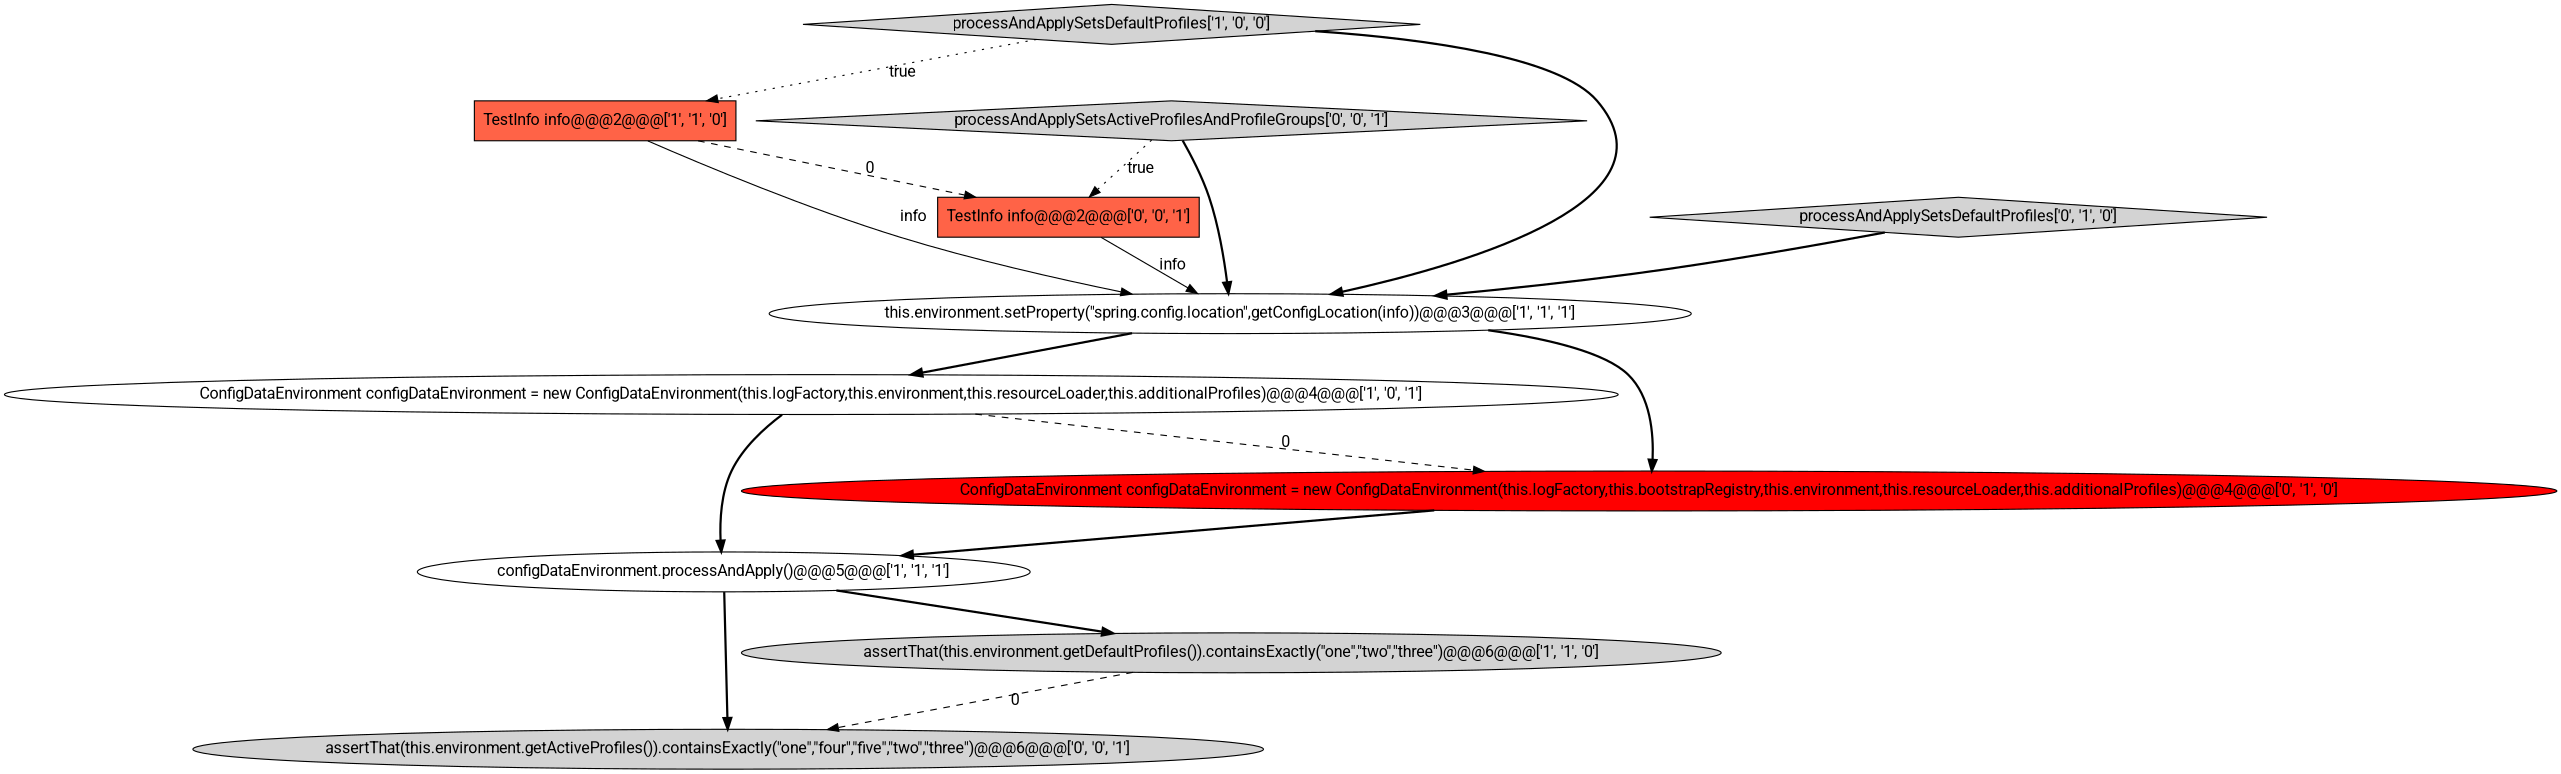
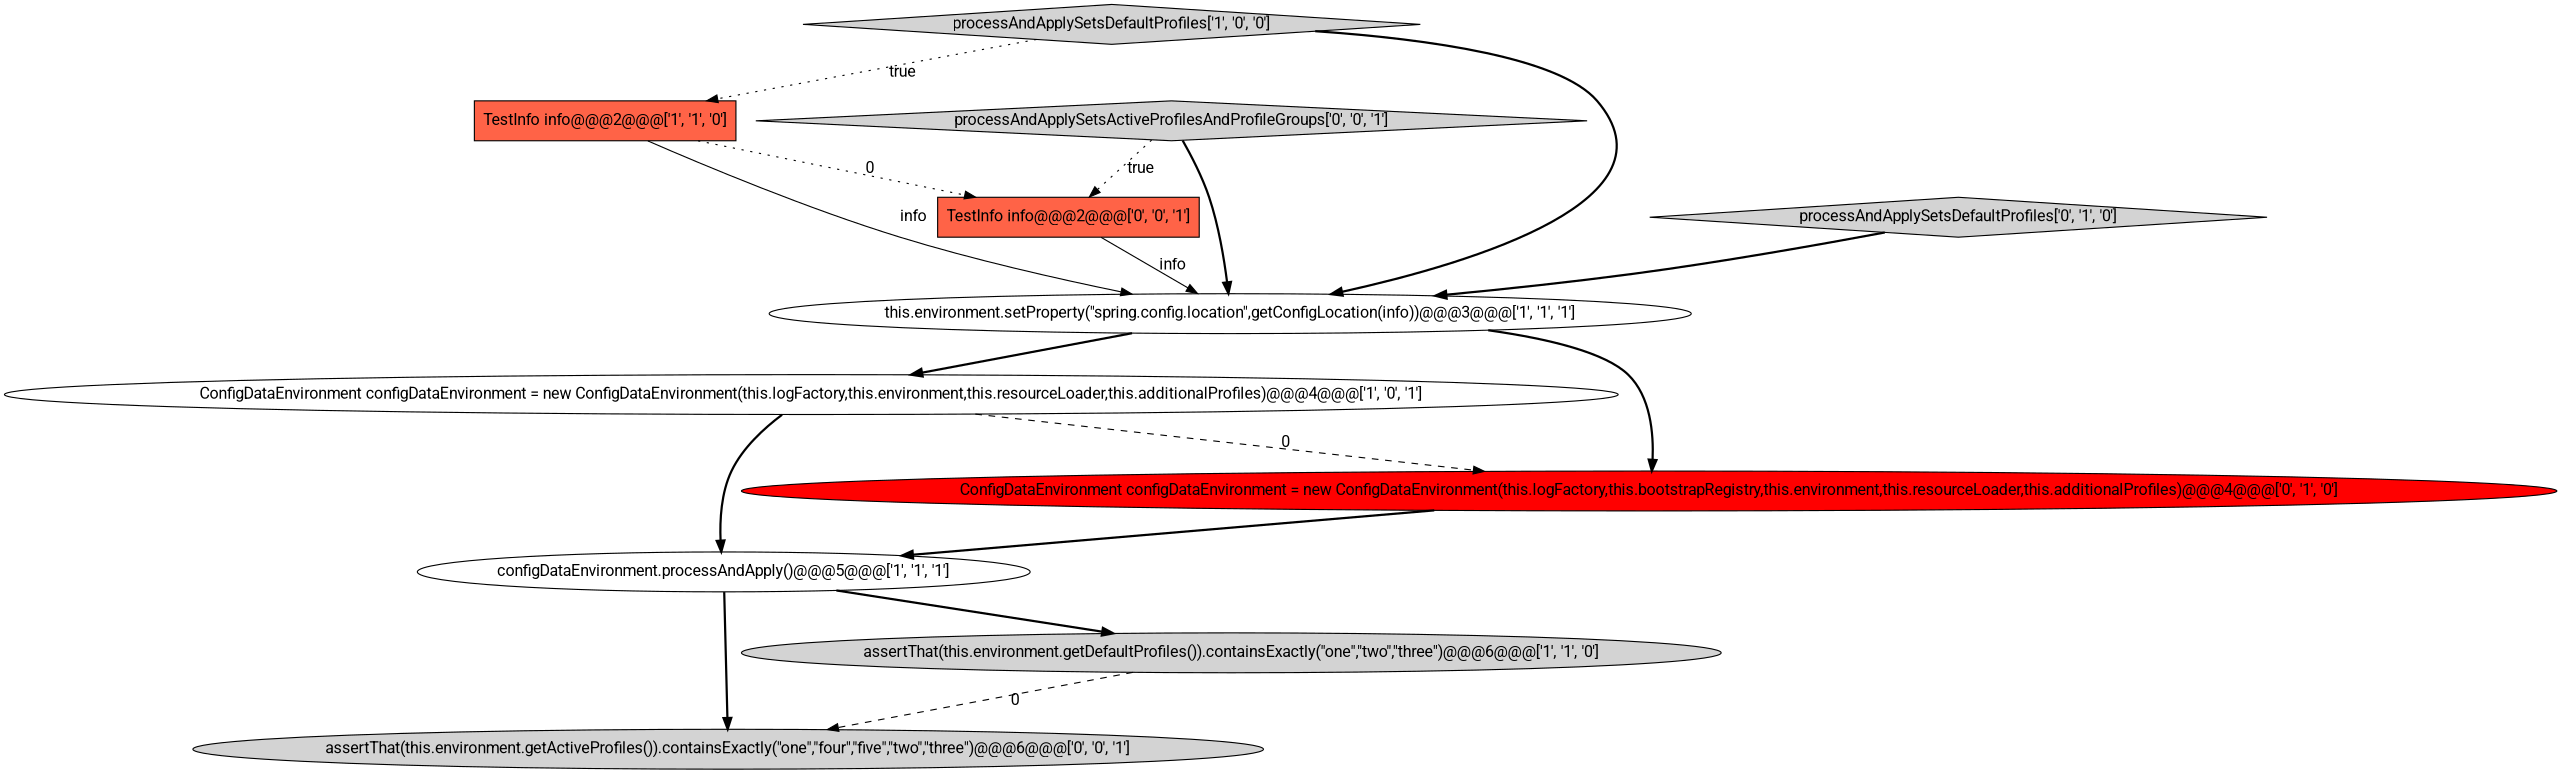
edge "TestInfo info@@@2@@@['1', '1', '0']" -> "TestInfo info@@@2@@@['0', '0', '1']": style dashed -> dotted
